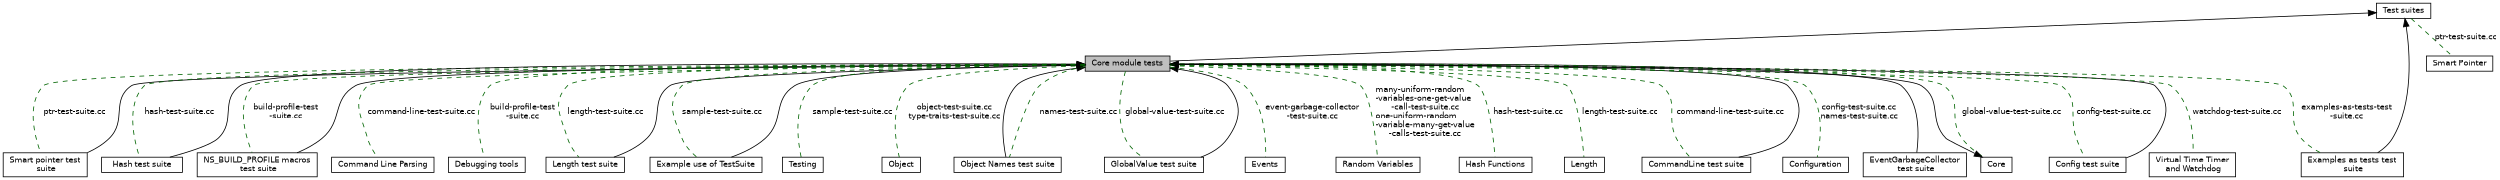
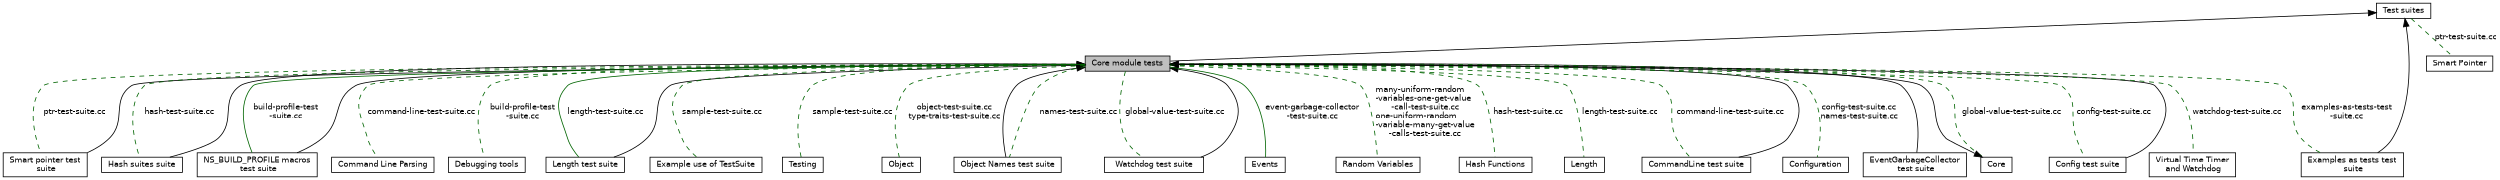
edge "Core module tests" -- "Length test suite": style dashed -> solid
edge "Core module tests" -- "NS_BUILD_PROFILE macros test suite": style dashed -> solid
edge "Example use of TestSuite" -> "Core module tests": removed
edge "Core module tests" -- "Events": style dashed -> solid
node "Hash test suite": label "Hash test suite" -> "Hash suites suite"
node "GlobalValue test suite": label "GlobalValue test suite" -> "Watchdog test suite"
